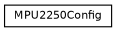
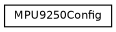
node "MPU2250Config": label "MPU2250Config" -> "MPU9250Config"
